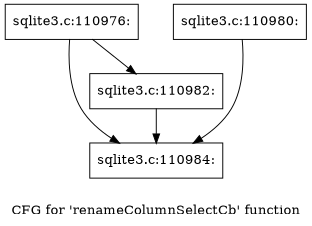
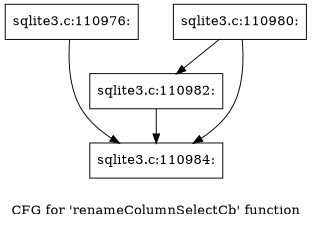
edge "sqlite3.c:110976:" -> "sqlite3.c:110982:": now "sqlite3.c:110980:" -> "sqlite3.c:110982:"
